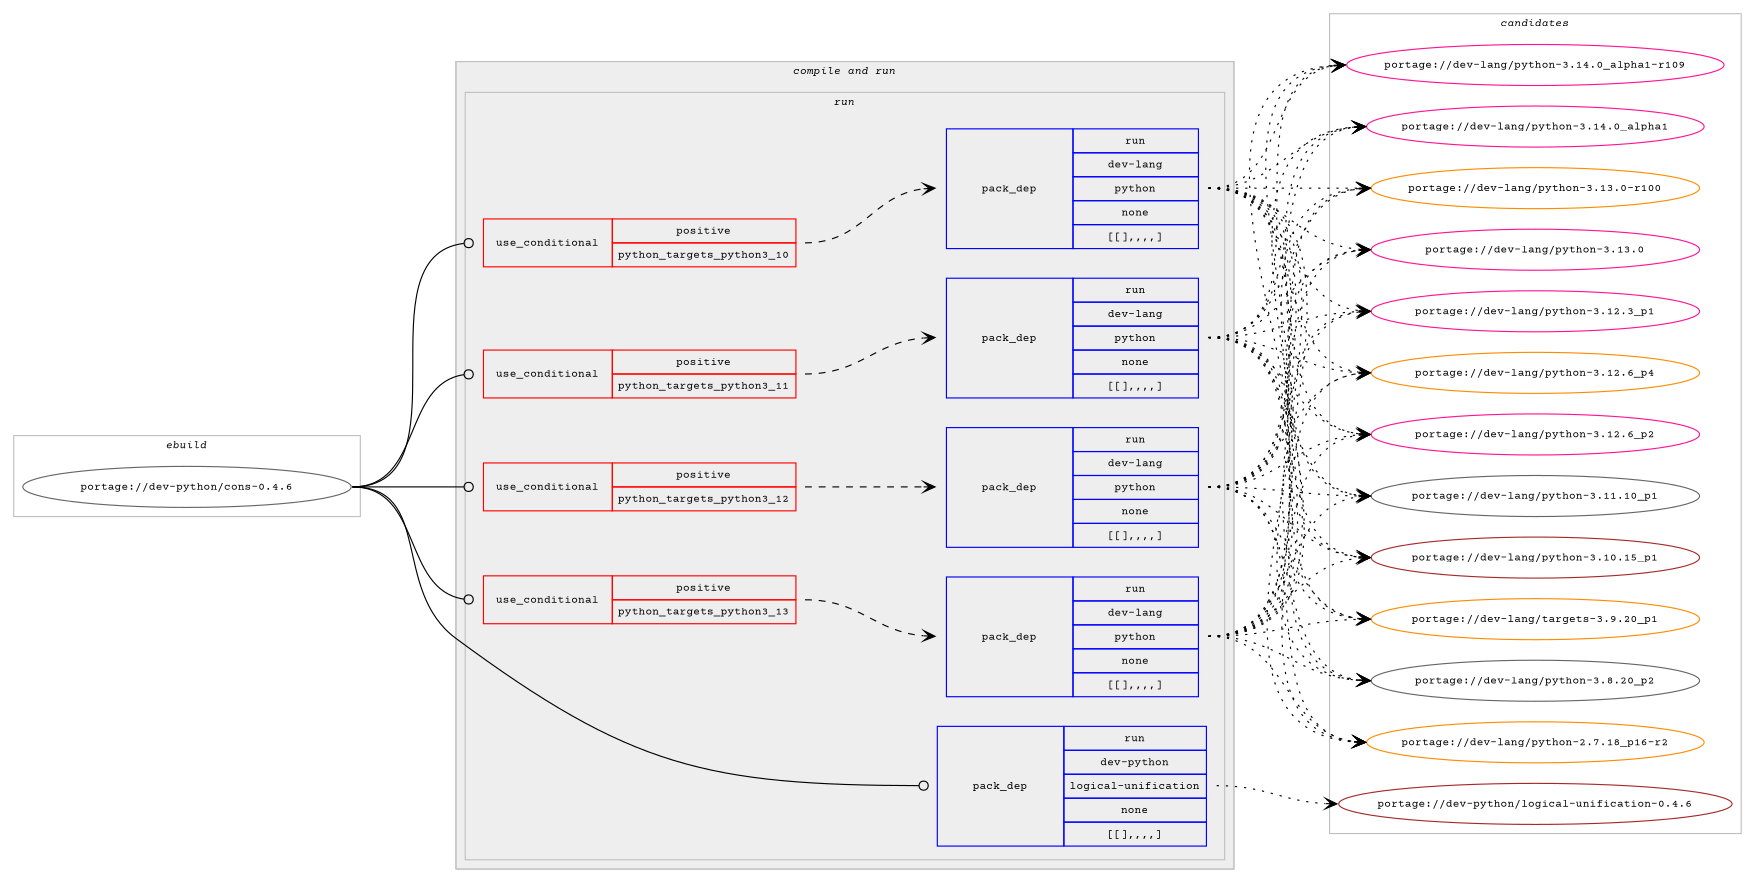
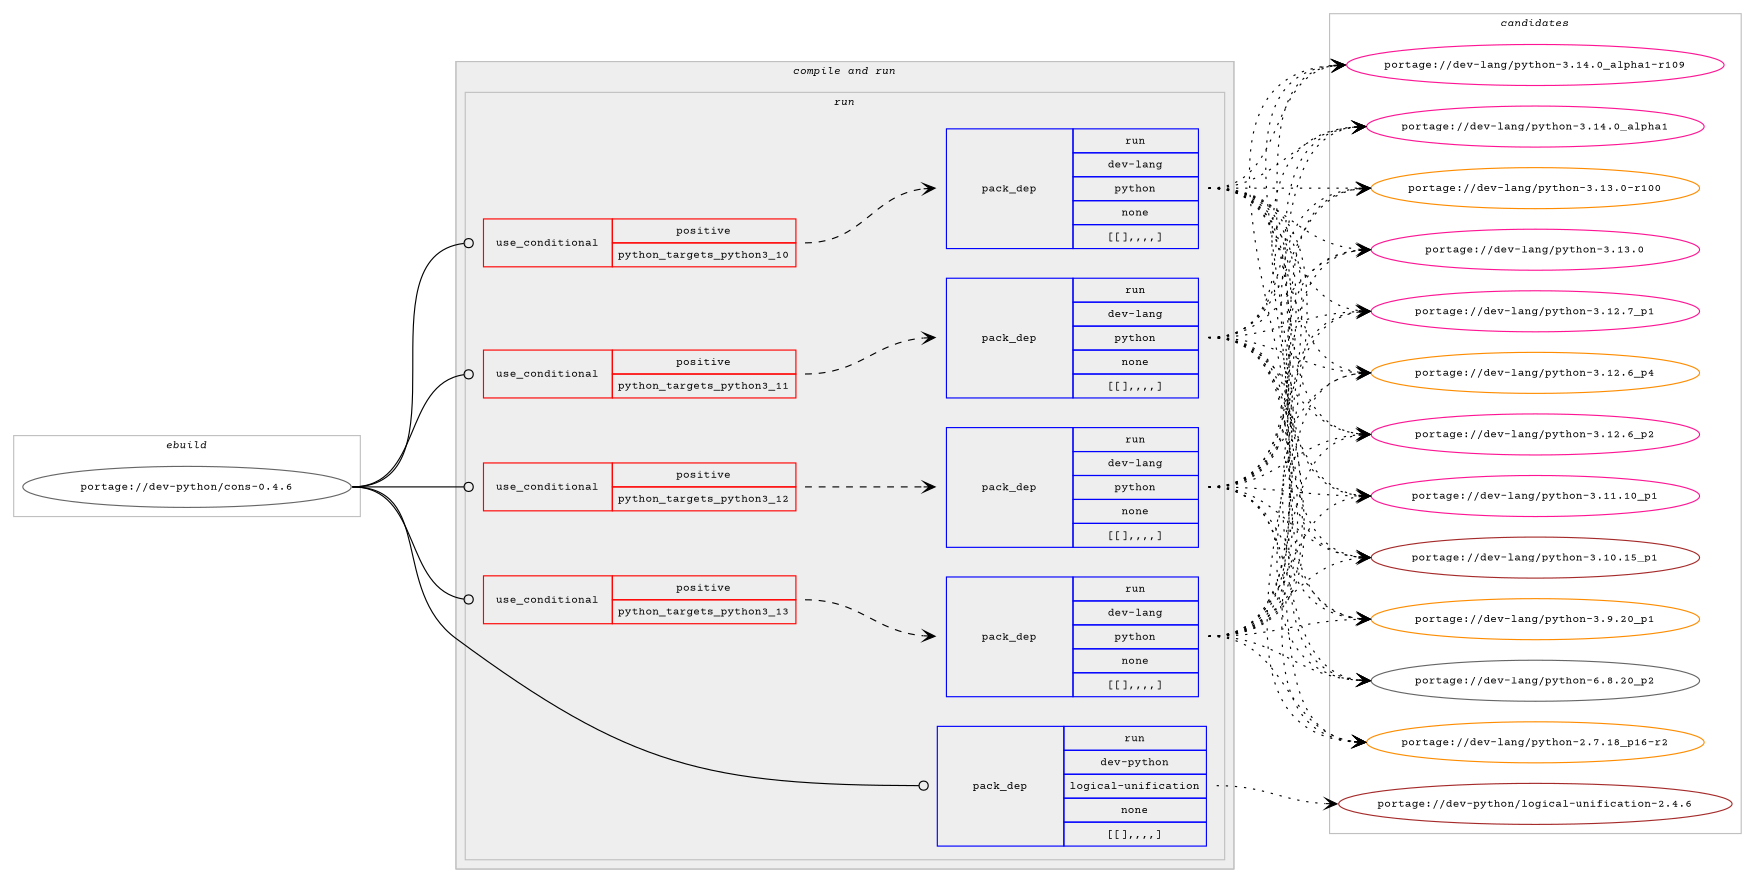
node "portage://dev-lang/python-3.12.3_p1": label "portage://dev-lang/python-3.12.3_p1" -> "portage://dev-lang/python-3.12.7_p1"
node "portage://dev-lang/python-3.11.10_p1": color gray40 -> deeppink
node "portage://dev-lang/targets-3.9.20_p1": label "portage://dev-lang/targets-3.9.20_p1" -> "portage://dev-lang/python-3.9.20_p1"
node "portage://dev-lang/python-3.8.20_p2": label "portage://dev-lang/python-3.8.20_p2" -> "portage://dev-lang/python-6.8.20_p2"
node "portage://dev-python/logical-unification-0.4.6": label "portage://dev-python/logical-unification-0.4.6" -> "portage://dev-python/logical-unification-2.4.6"
